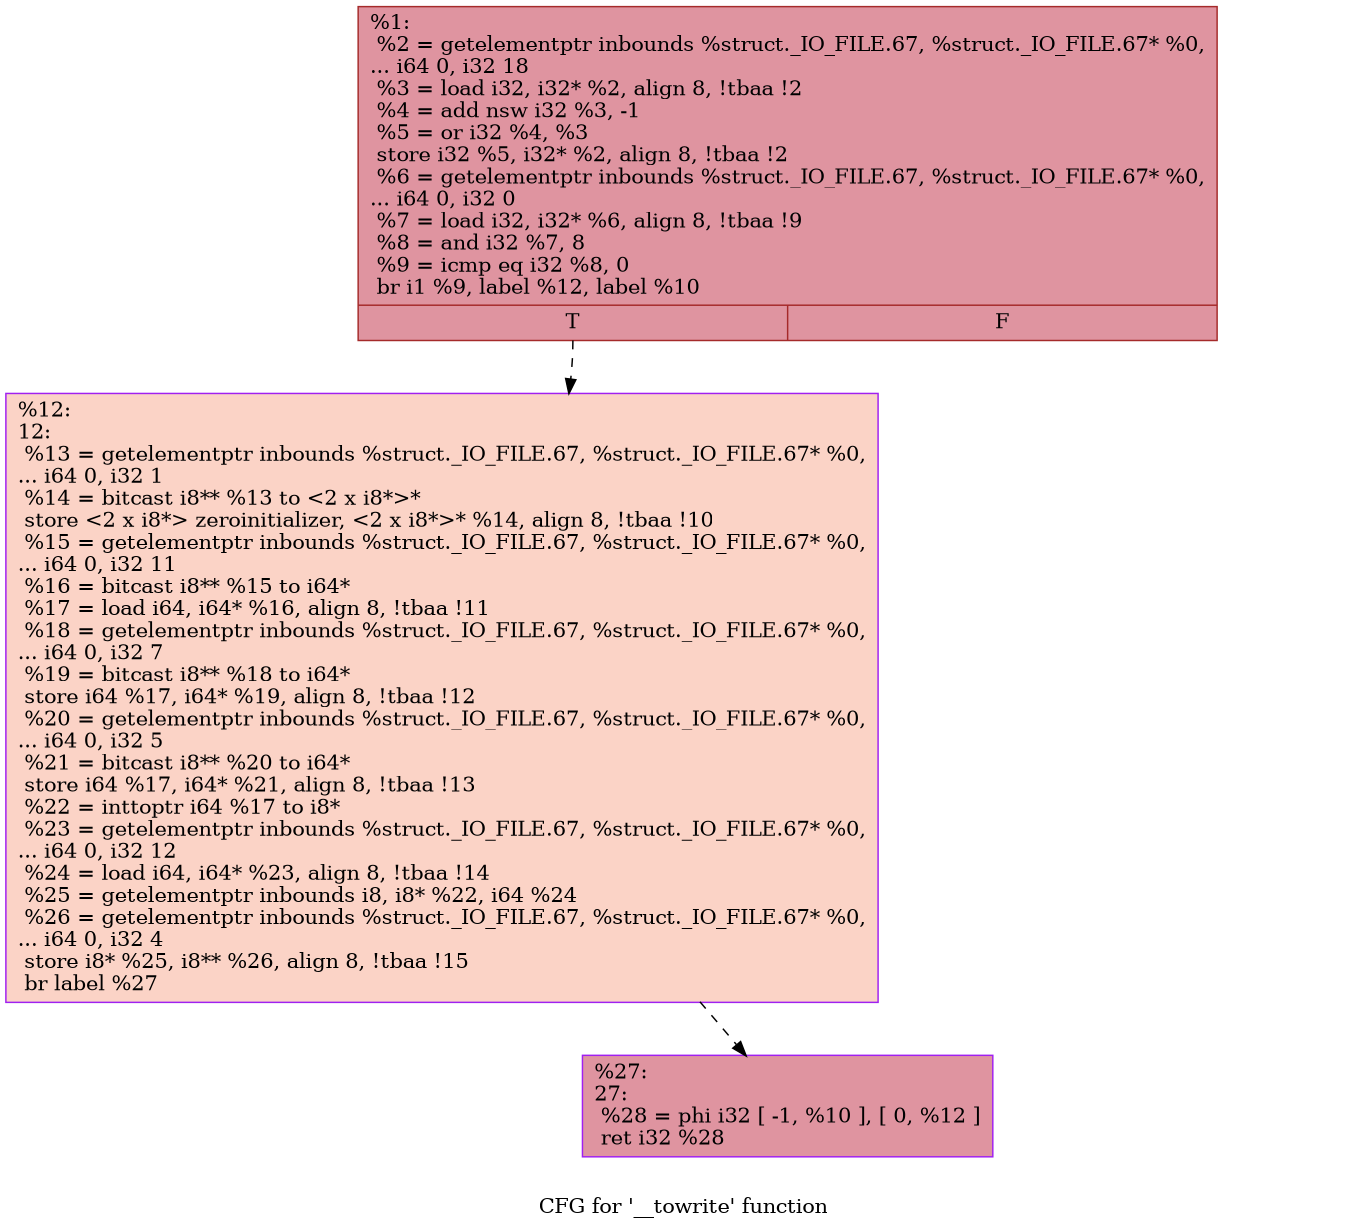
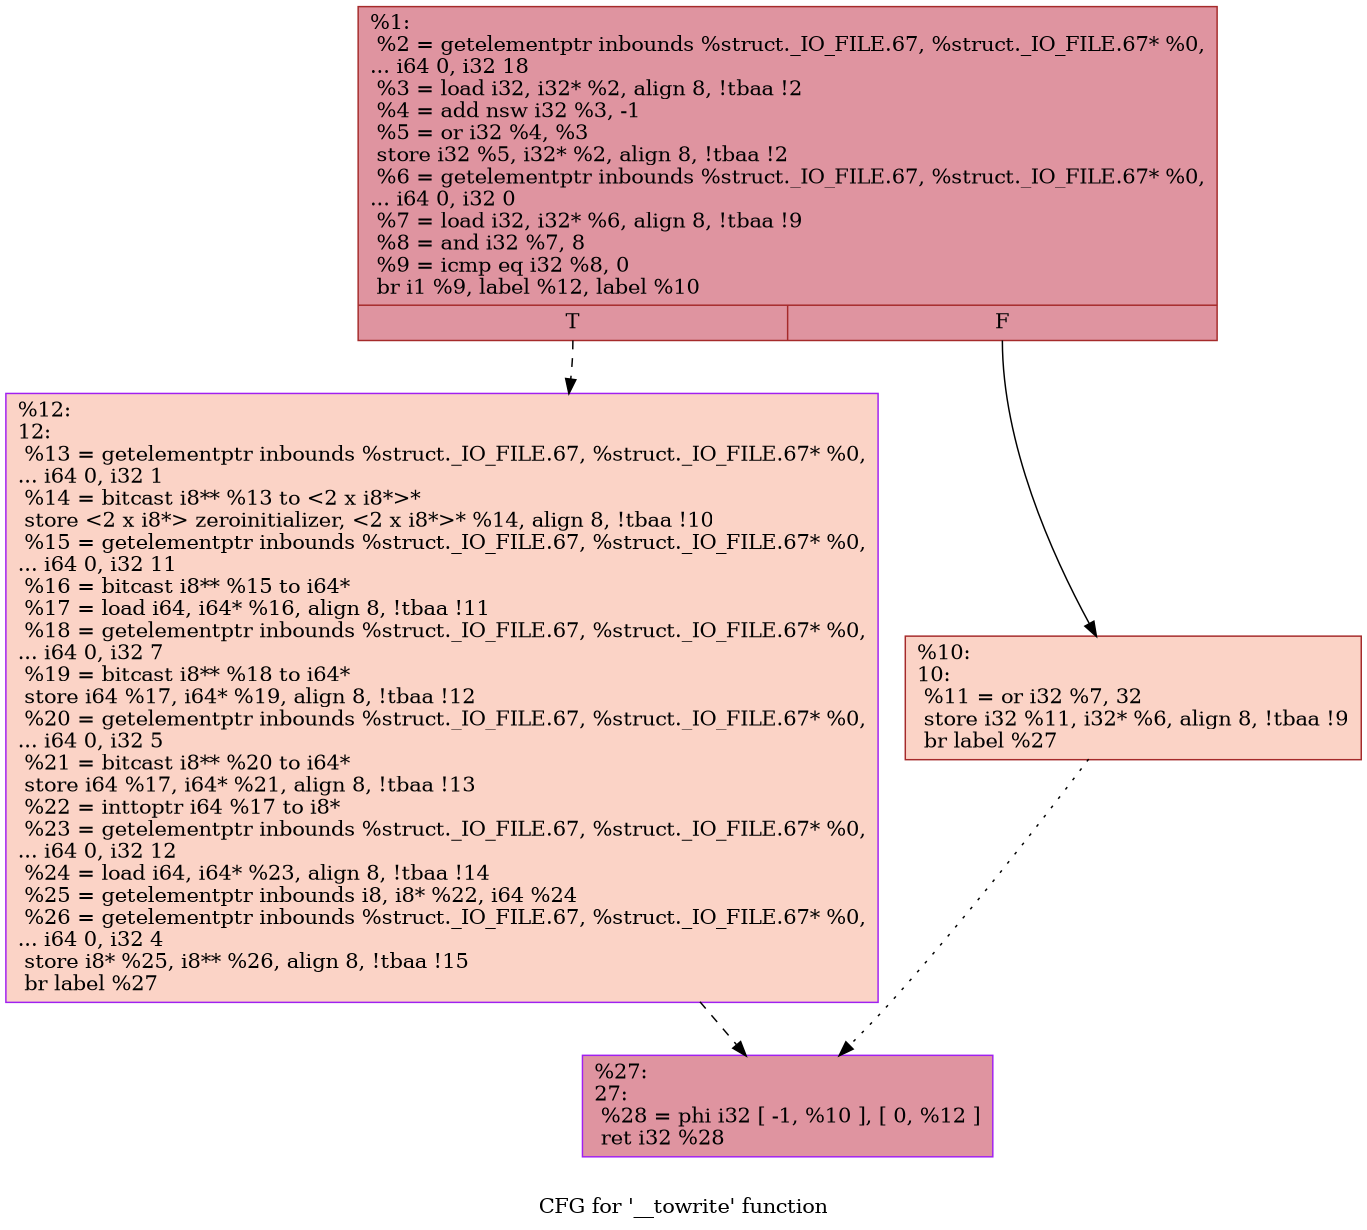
node "%10:": added
